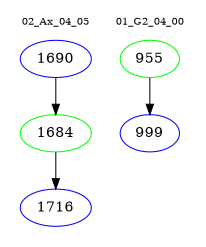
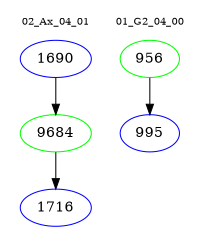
cluster "02_Ax_04_05": label "02_Ax_04_05" -> "02_Ax_04_01"
node "955": label "955" -> "956"
node "1684": label "1684" -> "9684"
node "999": label "999" -> "995"
